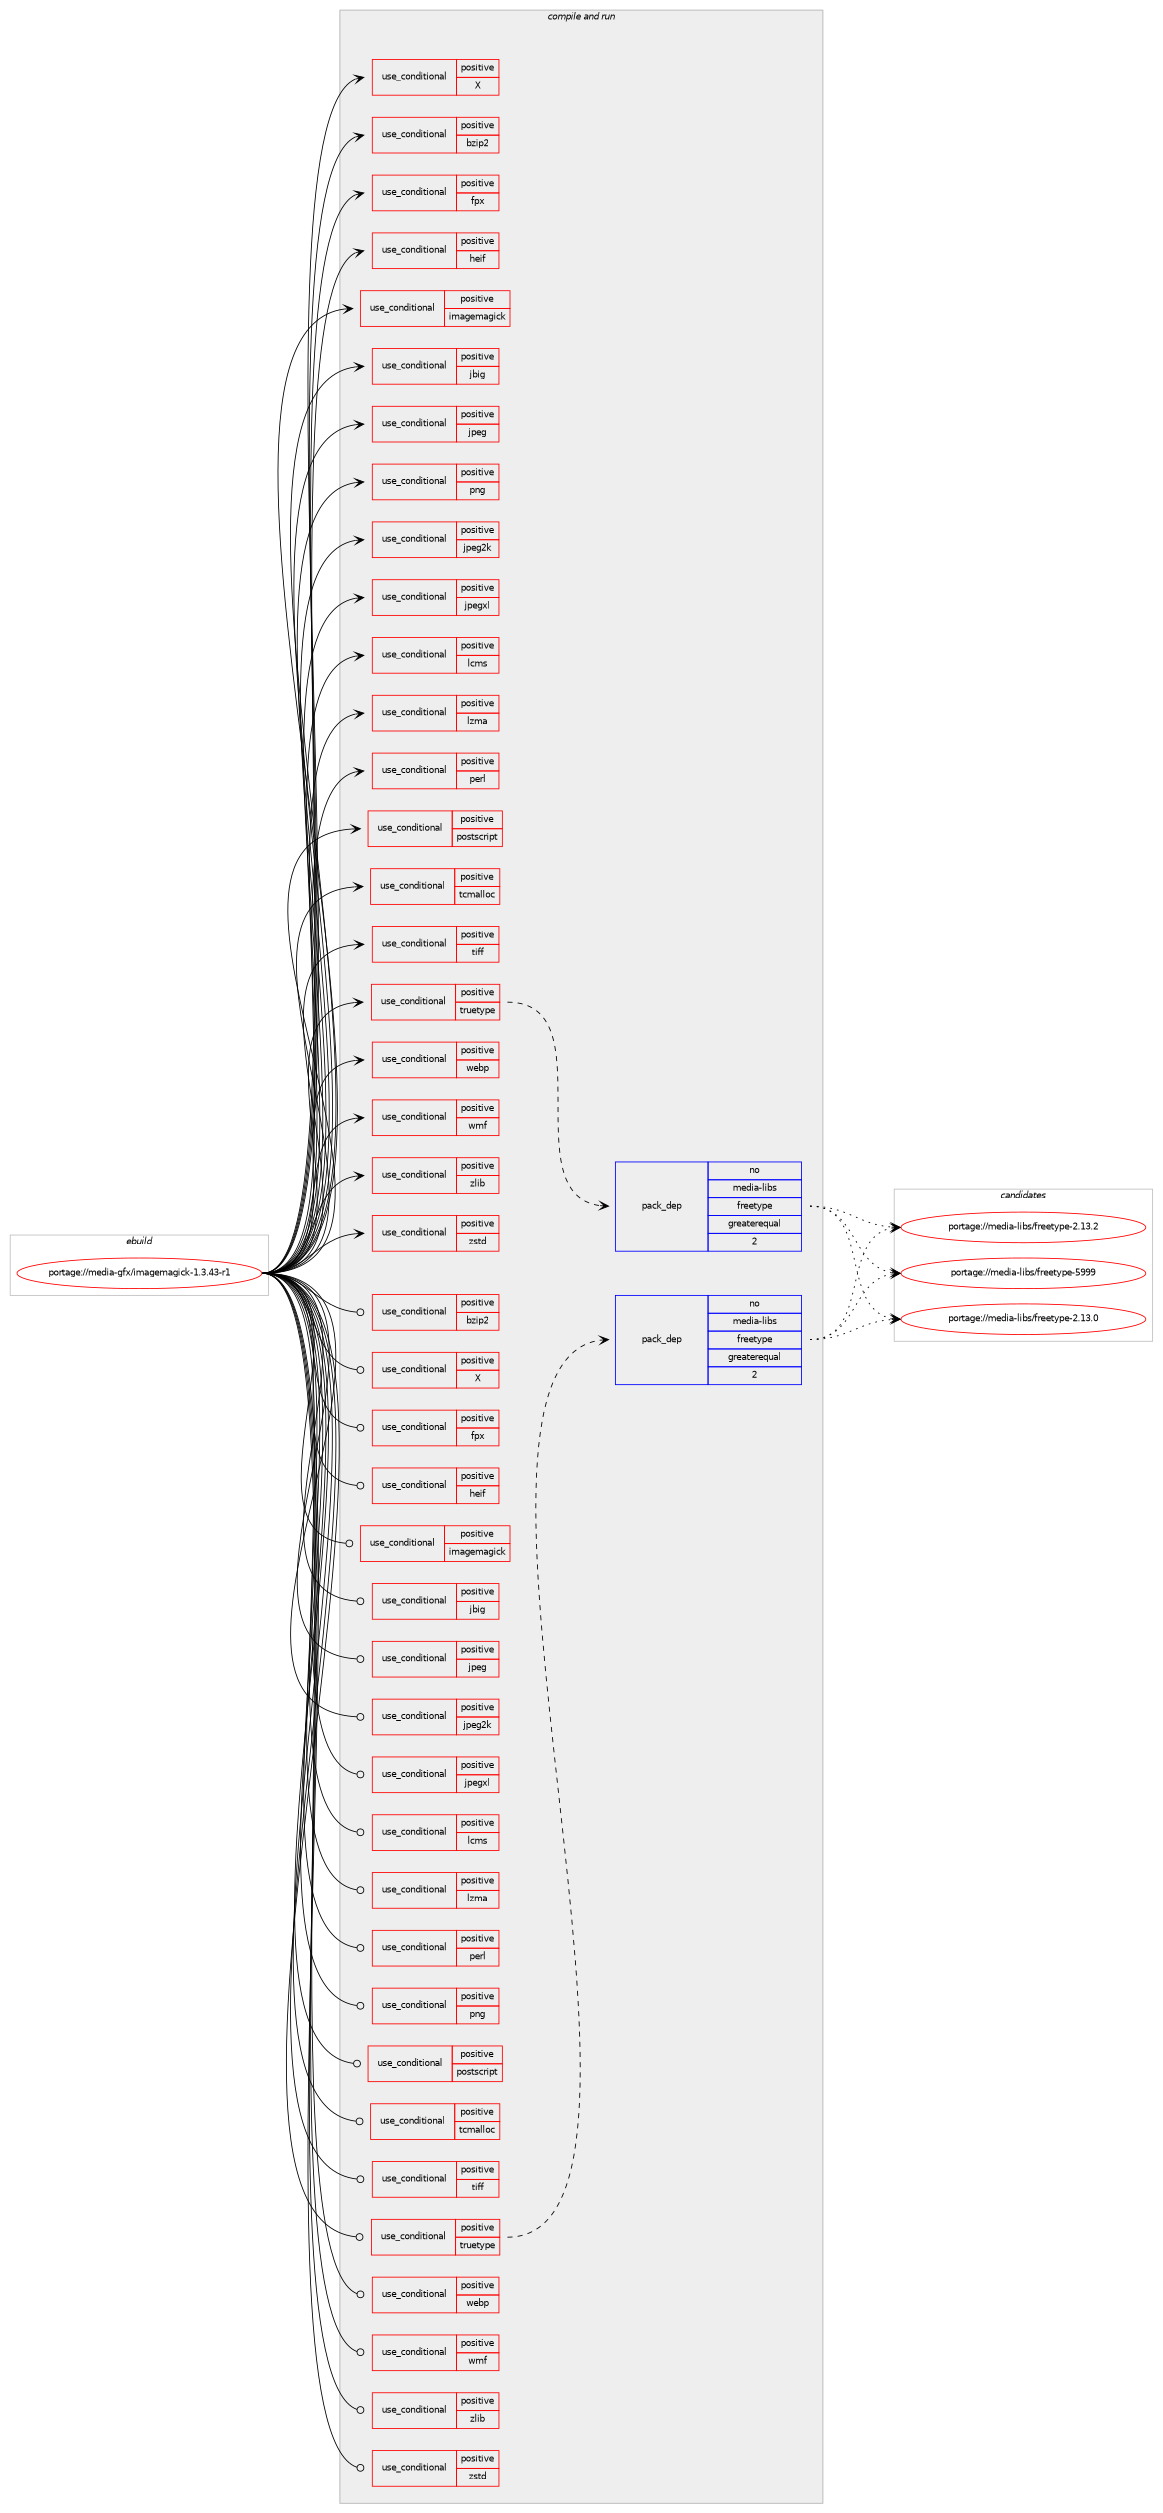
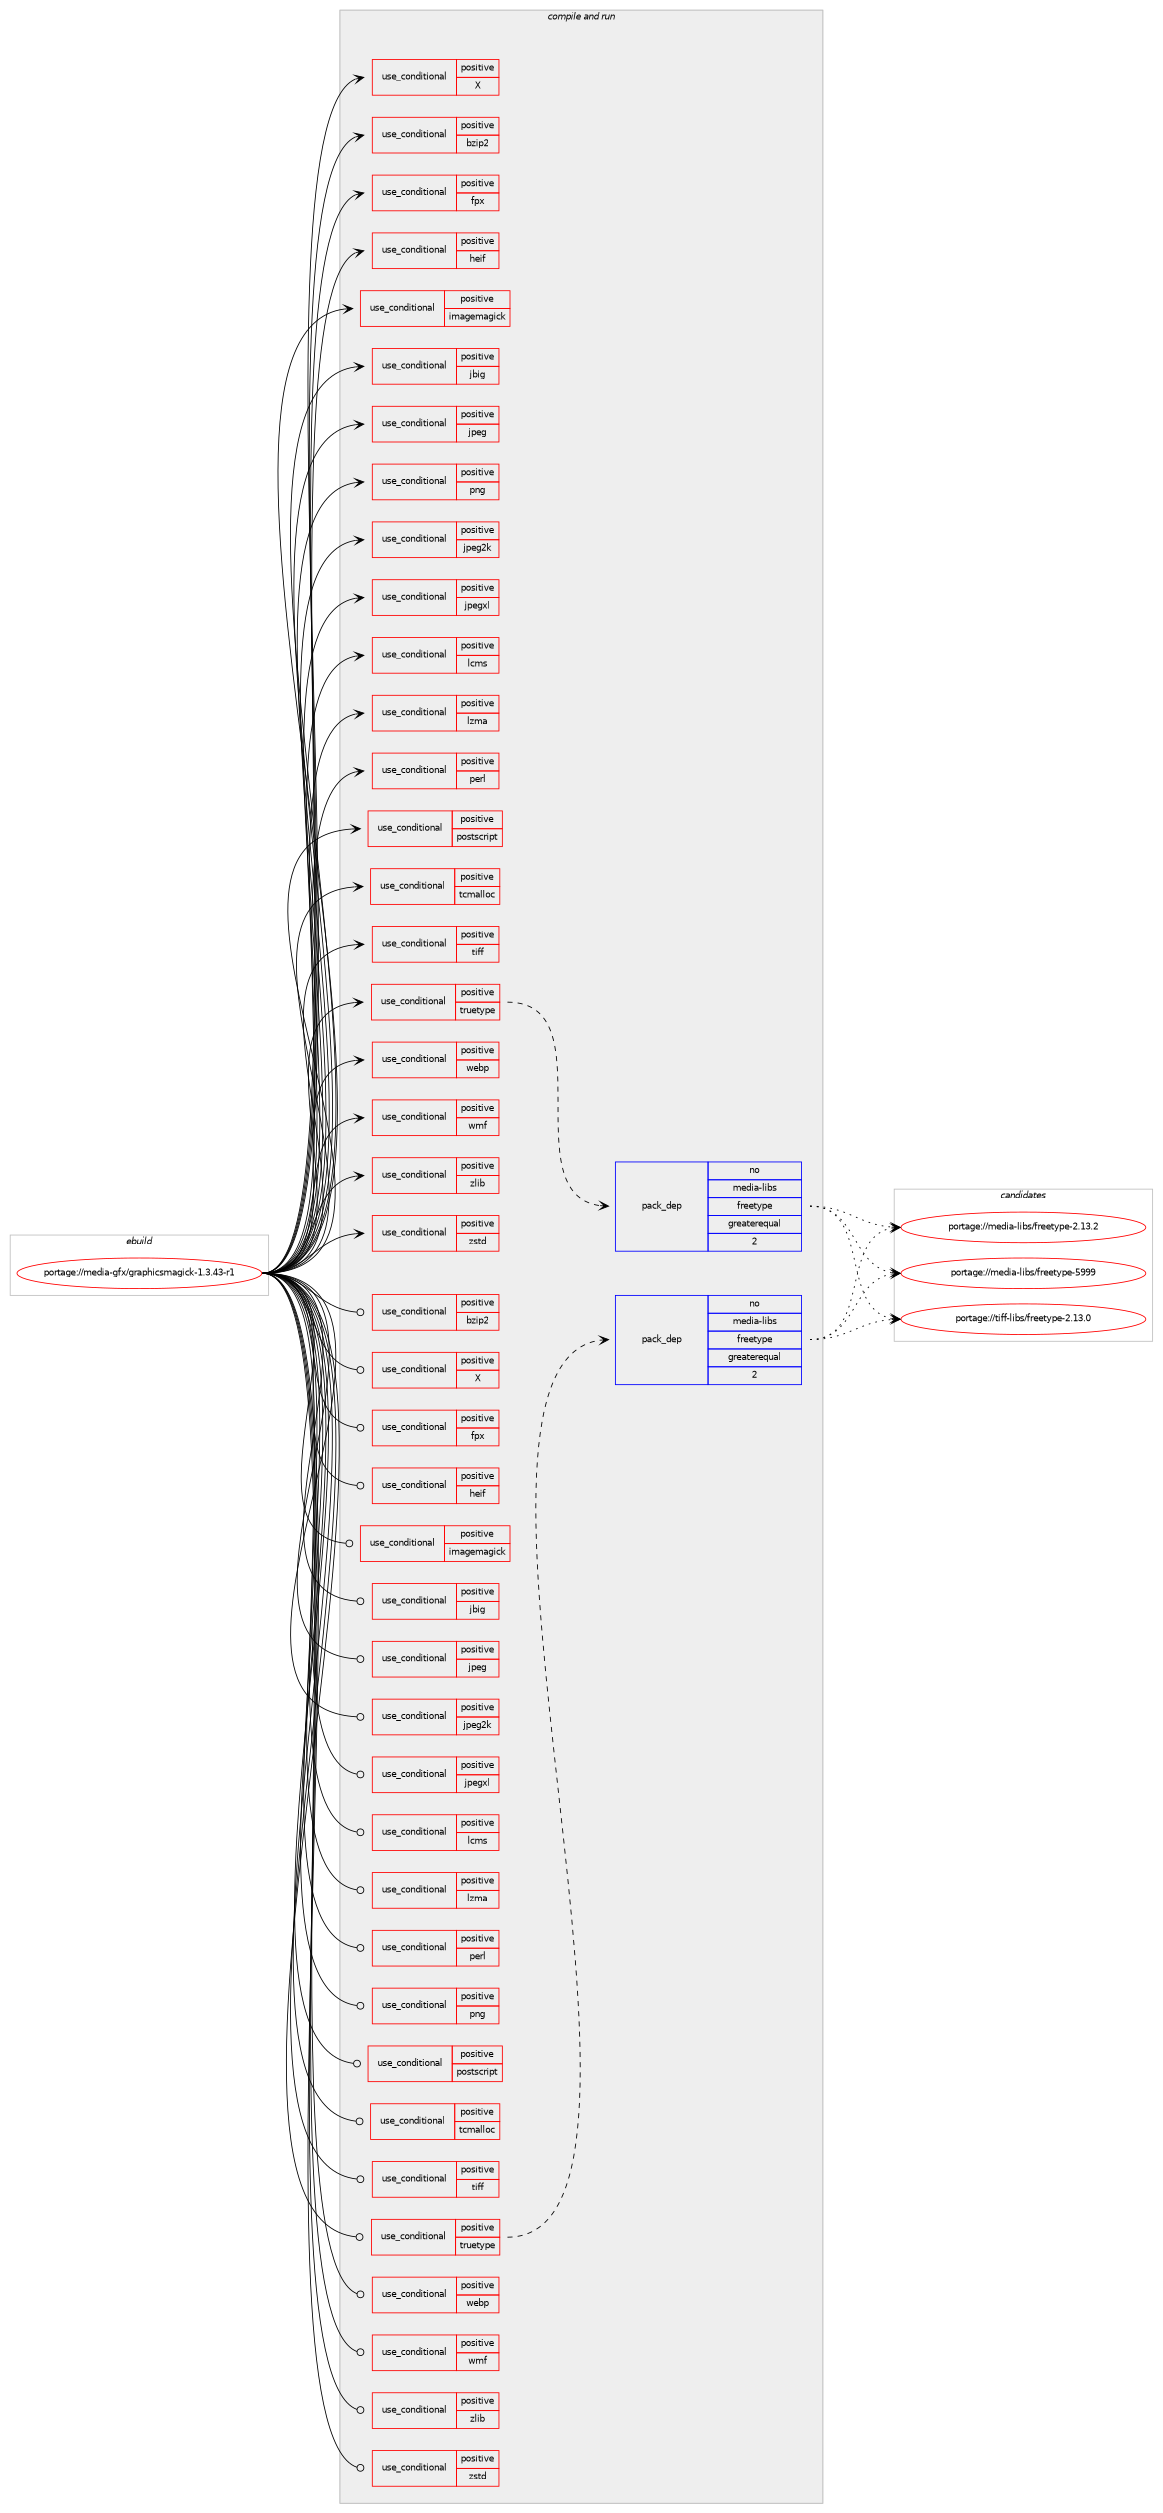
node "portage://media-gfx/imagemagick-1.3.43-r1": label "portage://media-gfx/imagemagick-1.3.43-r1" -> "portage://media-gfx/graphicsmagick-1.3.43-r1"
node "portage://media-libs/freetype-2.13.0": label "portage://media-libs/freetype-2.13.0" -> "portage://tiff-libs/freetype-2.13.0"
